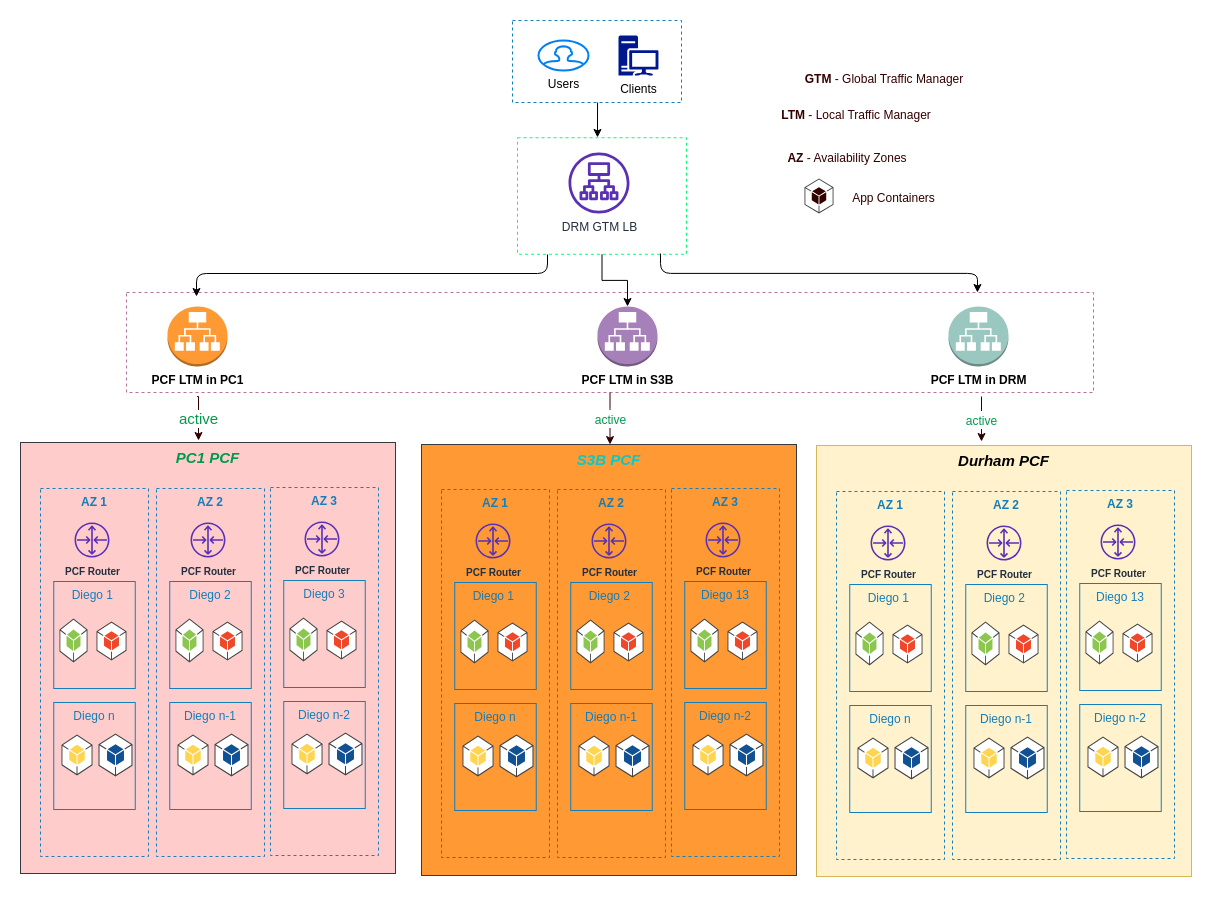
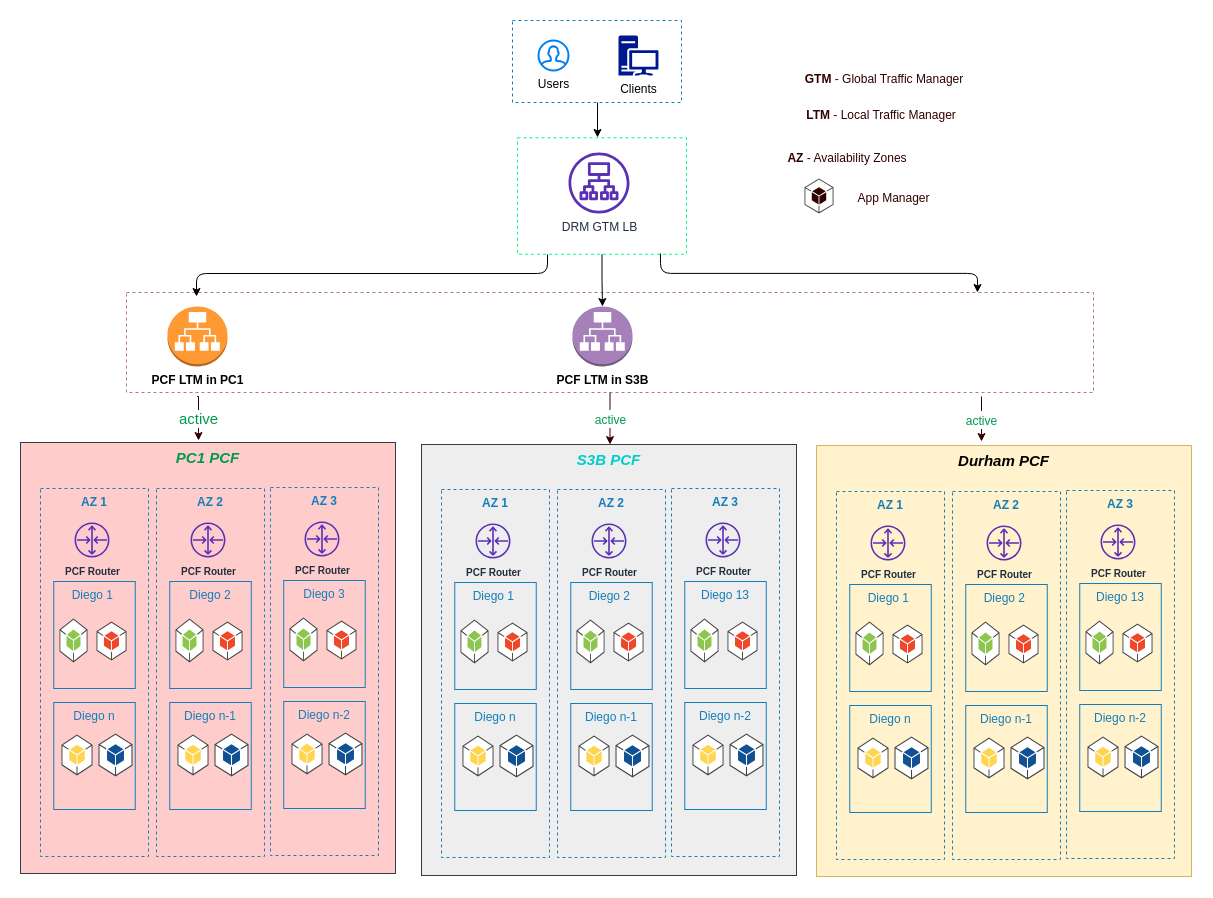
node "Users": size 50x30 -> 30x30
node "LTM - Local Traffic Manager": moved (857, 114) -> (882, 114)
node "App Containers": label "App Containers" -> "App Manager"
node "PCF LTM in S3B": moved (628, 337) -> (603, 337)
node "PCF LTM in DRM": removed
node "S3B PCF": fillcolor #ff9933 -> #eeeeee
